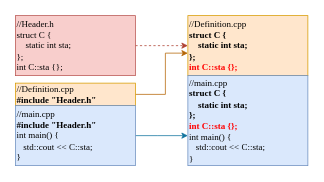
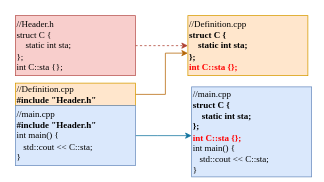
node "//main.cpp struct C { static int sta;}; int C::sta {}; int main() { std::cout << C::sta; }": moved (248, 120) -> (252, 132)
